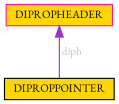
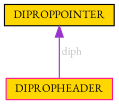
edge "DIPROPPOINTER" -> "DIPROPHEADER": reversed
